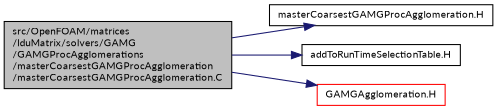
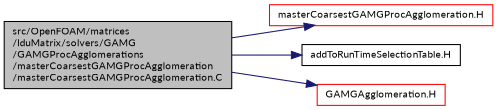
node "masterCoarsestGAMGProcAgglomeration.H": color black -> red
